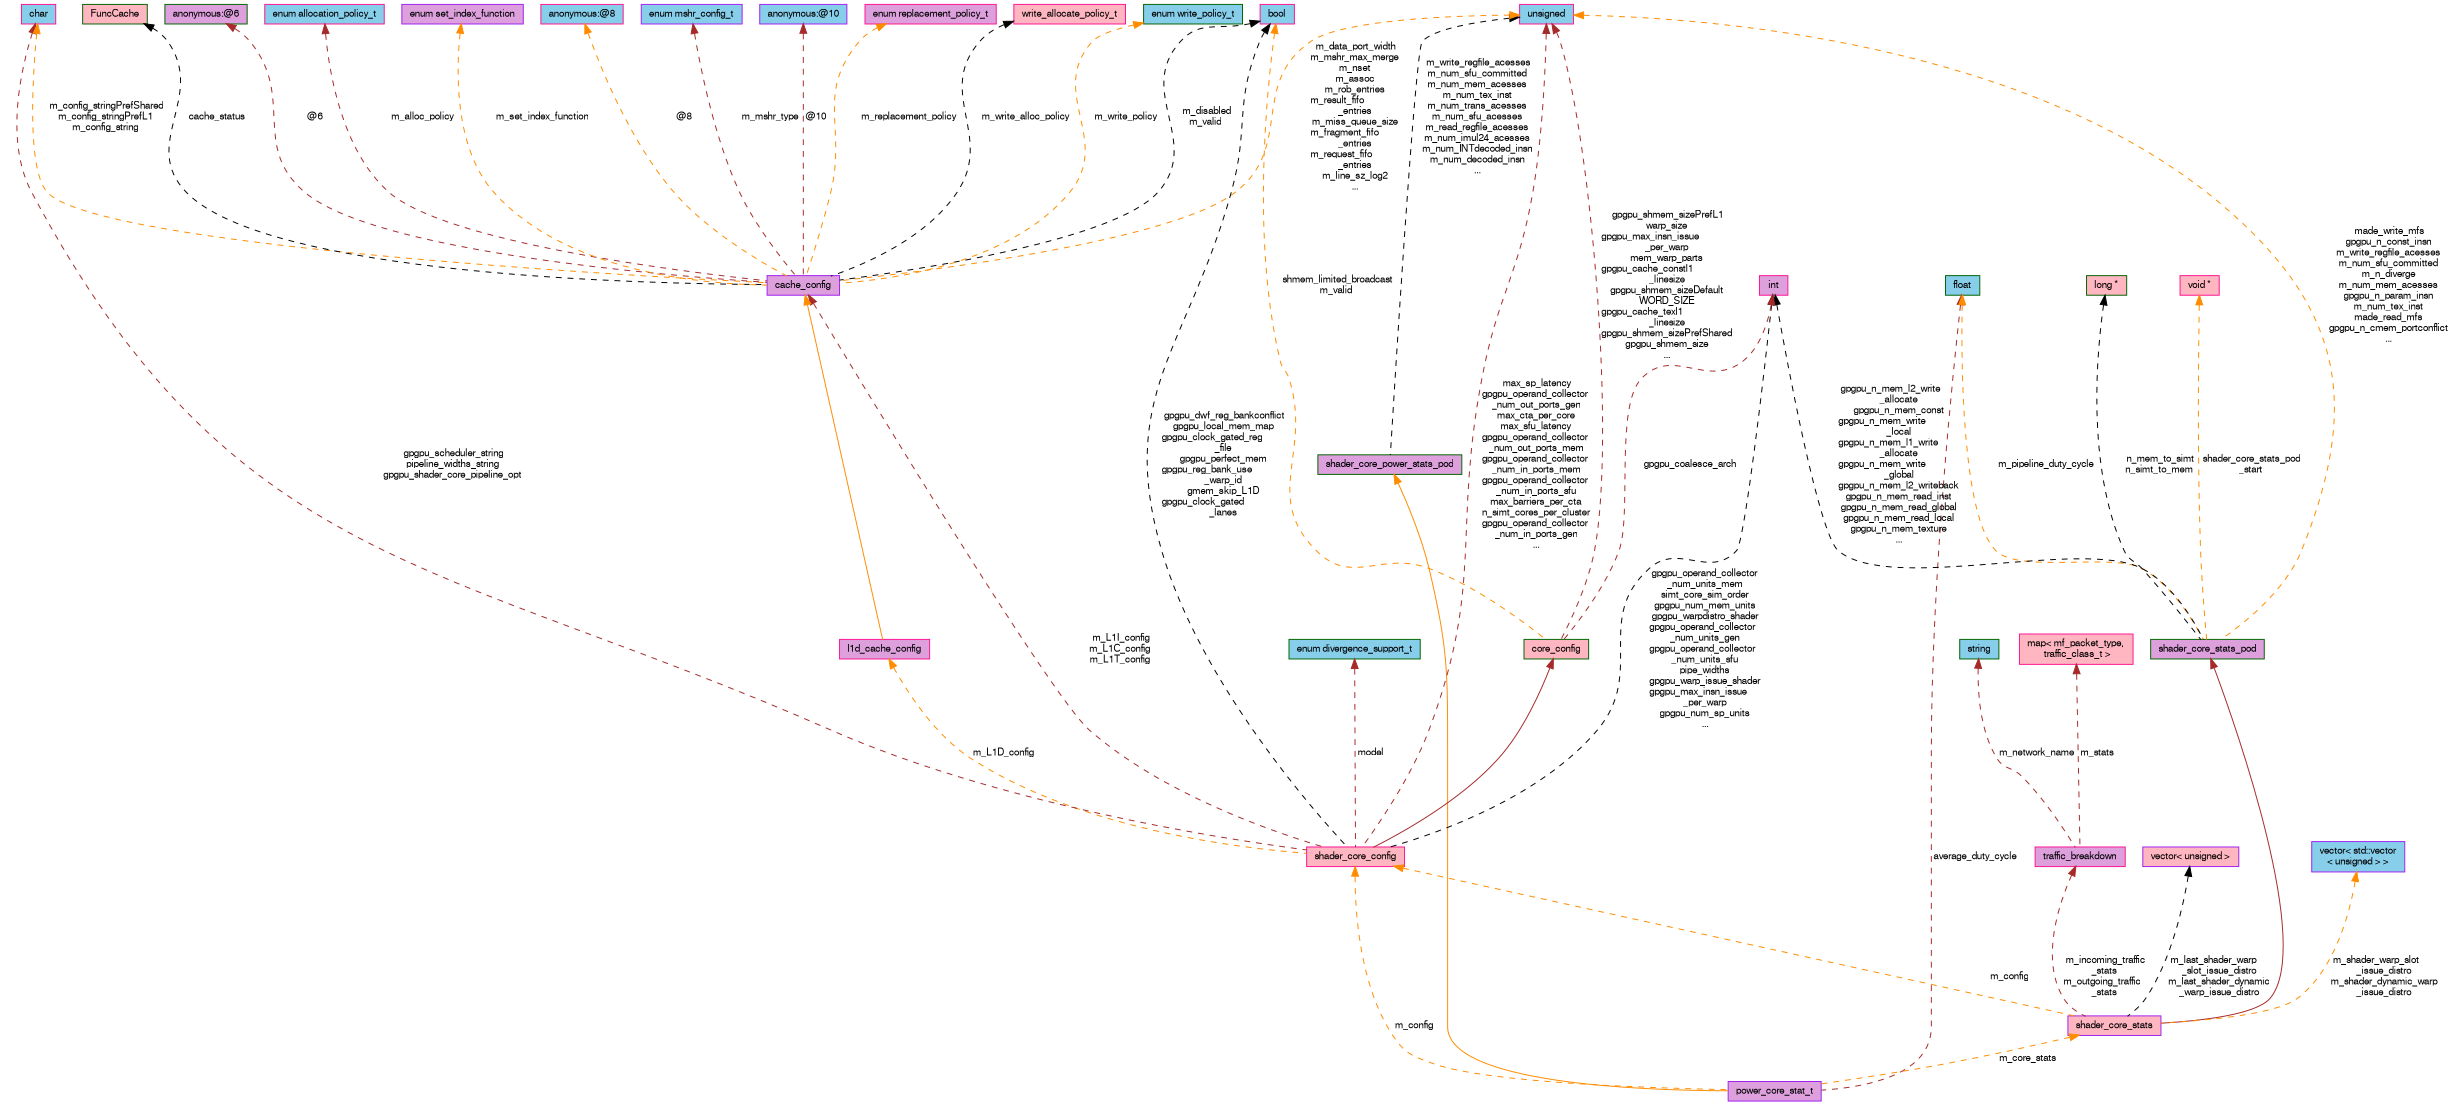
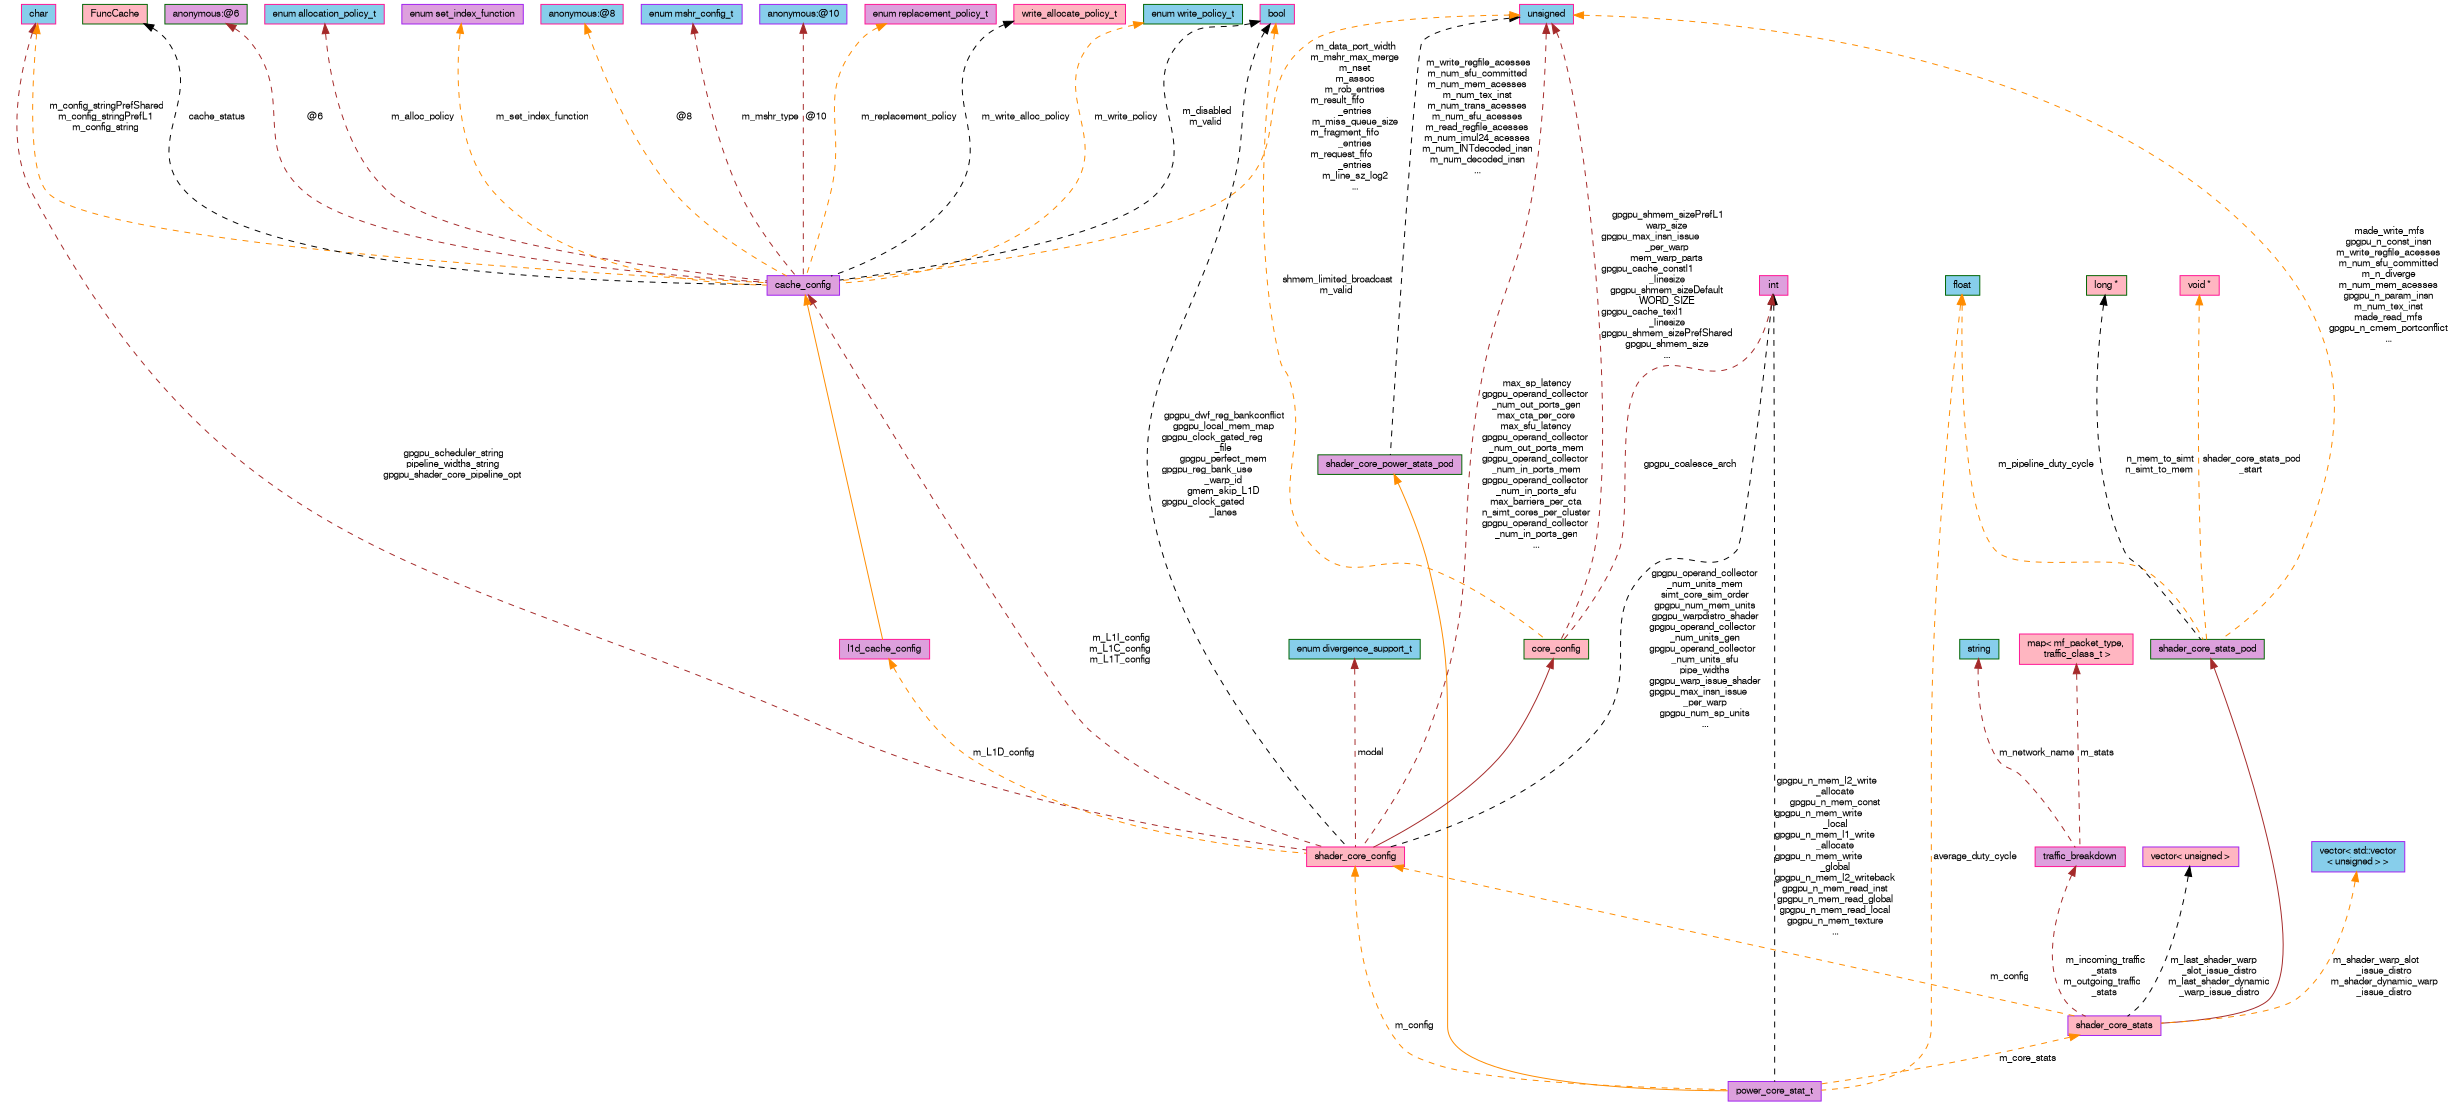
edge "shader_core_stats_pod" -> "int": now "power_core_stat_t" -> "int"
edge "power_core_stat_t" -> "float": color brown -> darkorange
